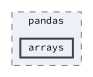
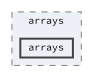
cluster "pandas": label "pandas" -> "arrays"
